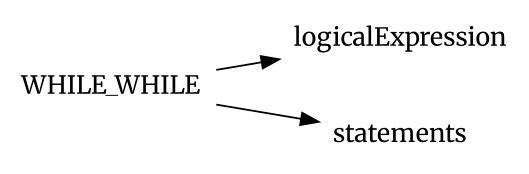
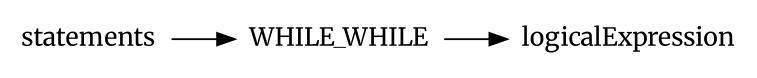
edge "WHILE_WHILE" -> "statements": reversed
